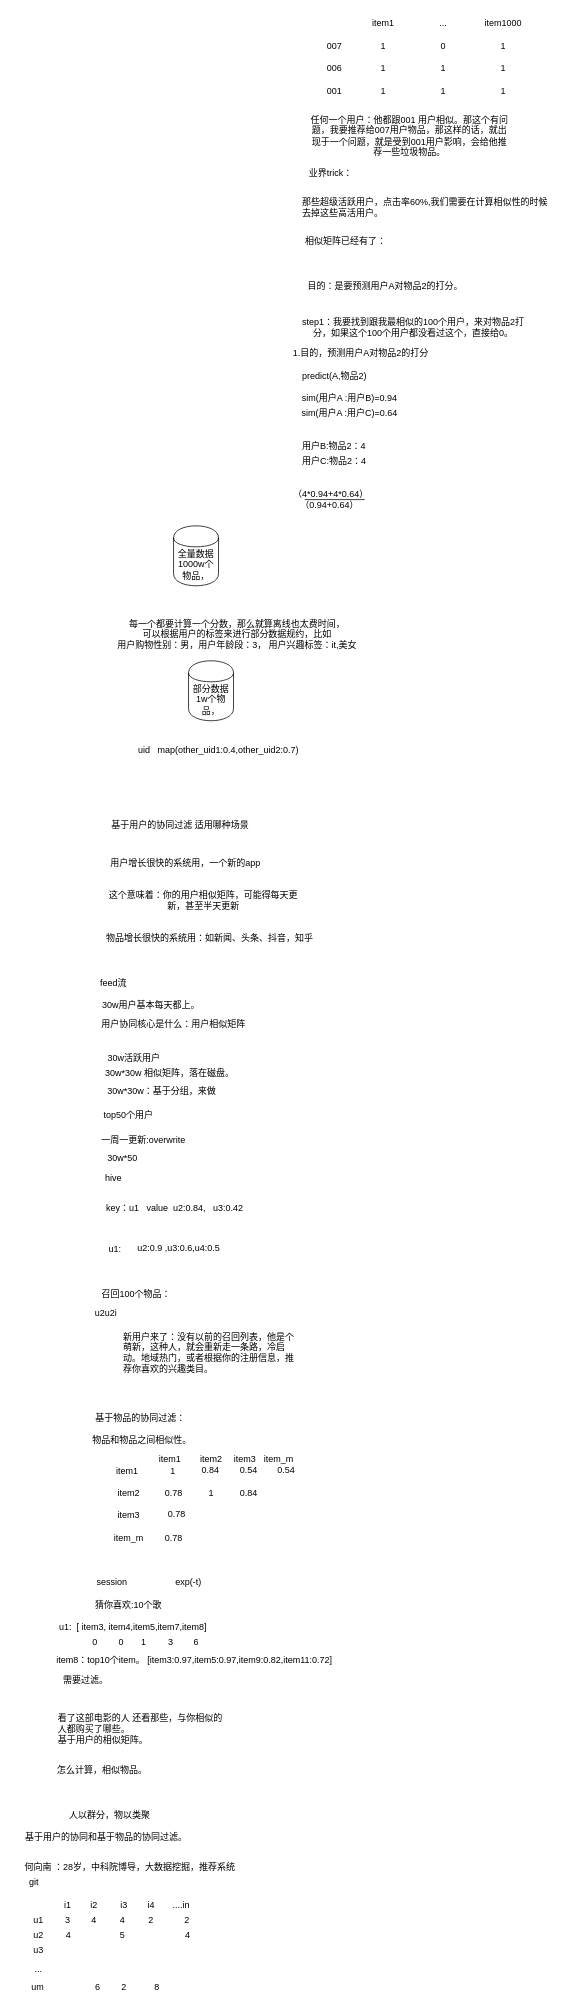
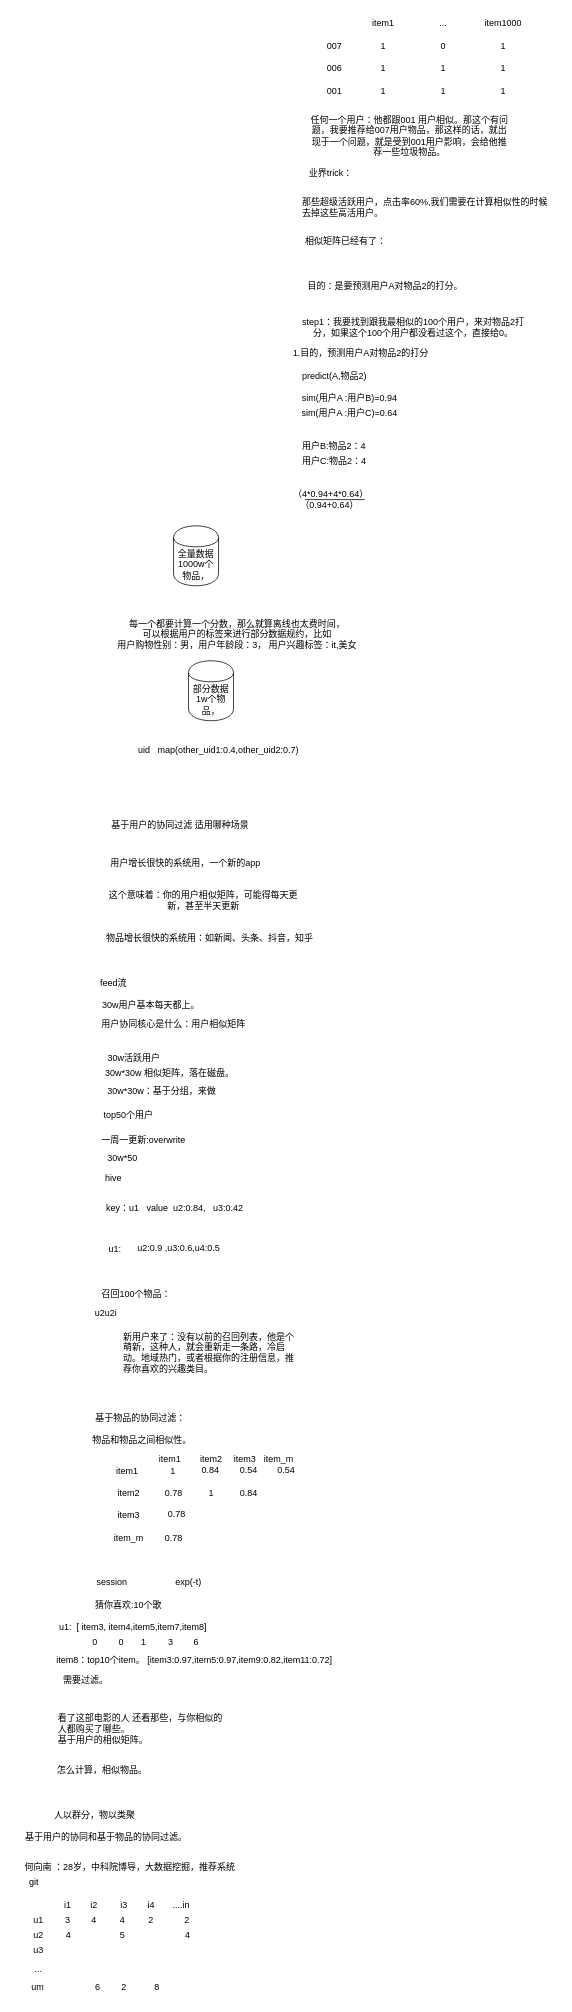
node "人以群分，物以类聚": moved (110, 1815) -> (95, 1815)
